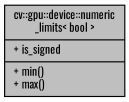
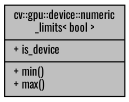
node "cv::gpu::device::numeric": text "+ is_signed" -> "+ is_device"
